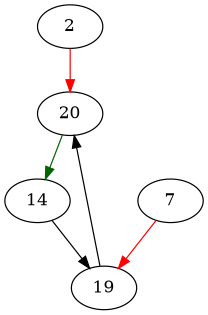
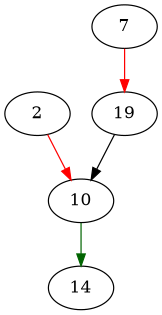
node "20": label "20" -> "10"
edge "14" -> "19": removed
